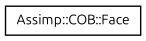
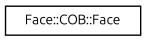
node "Assimp::COB::Face": label "Assimp::COB::Face" -> "Face::COB::Face"
